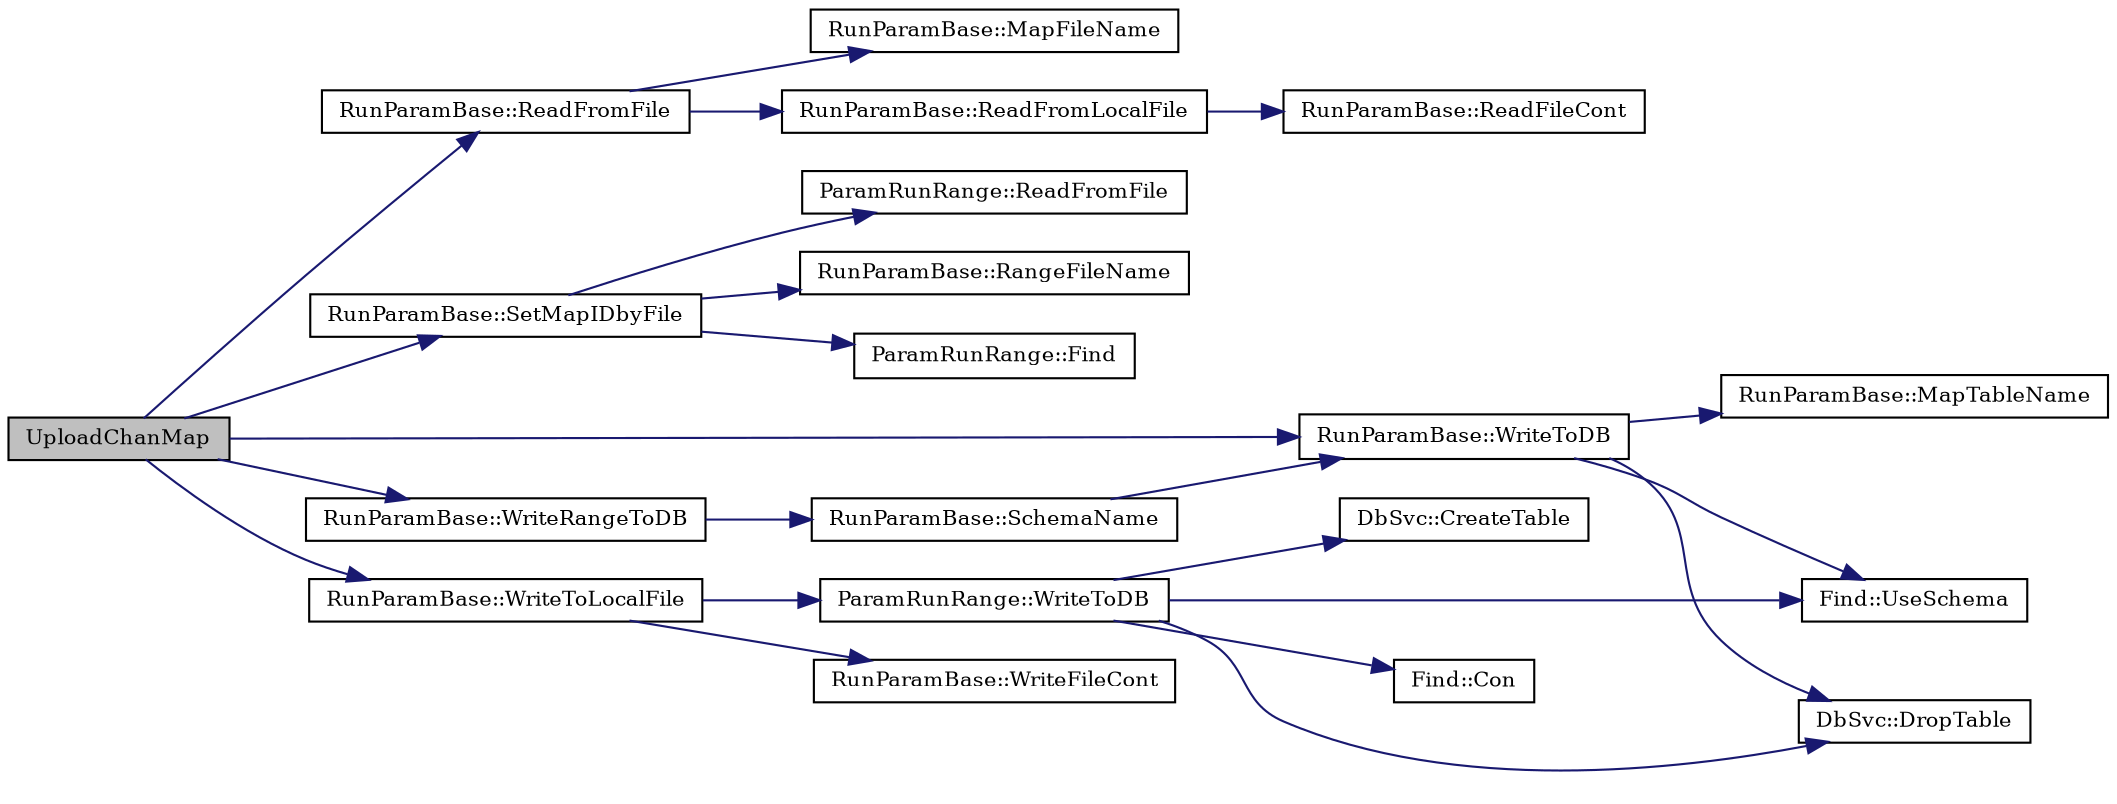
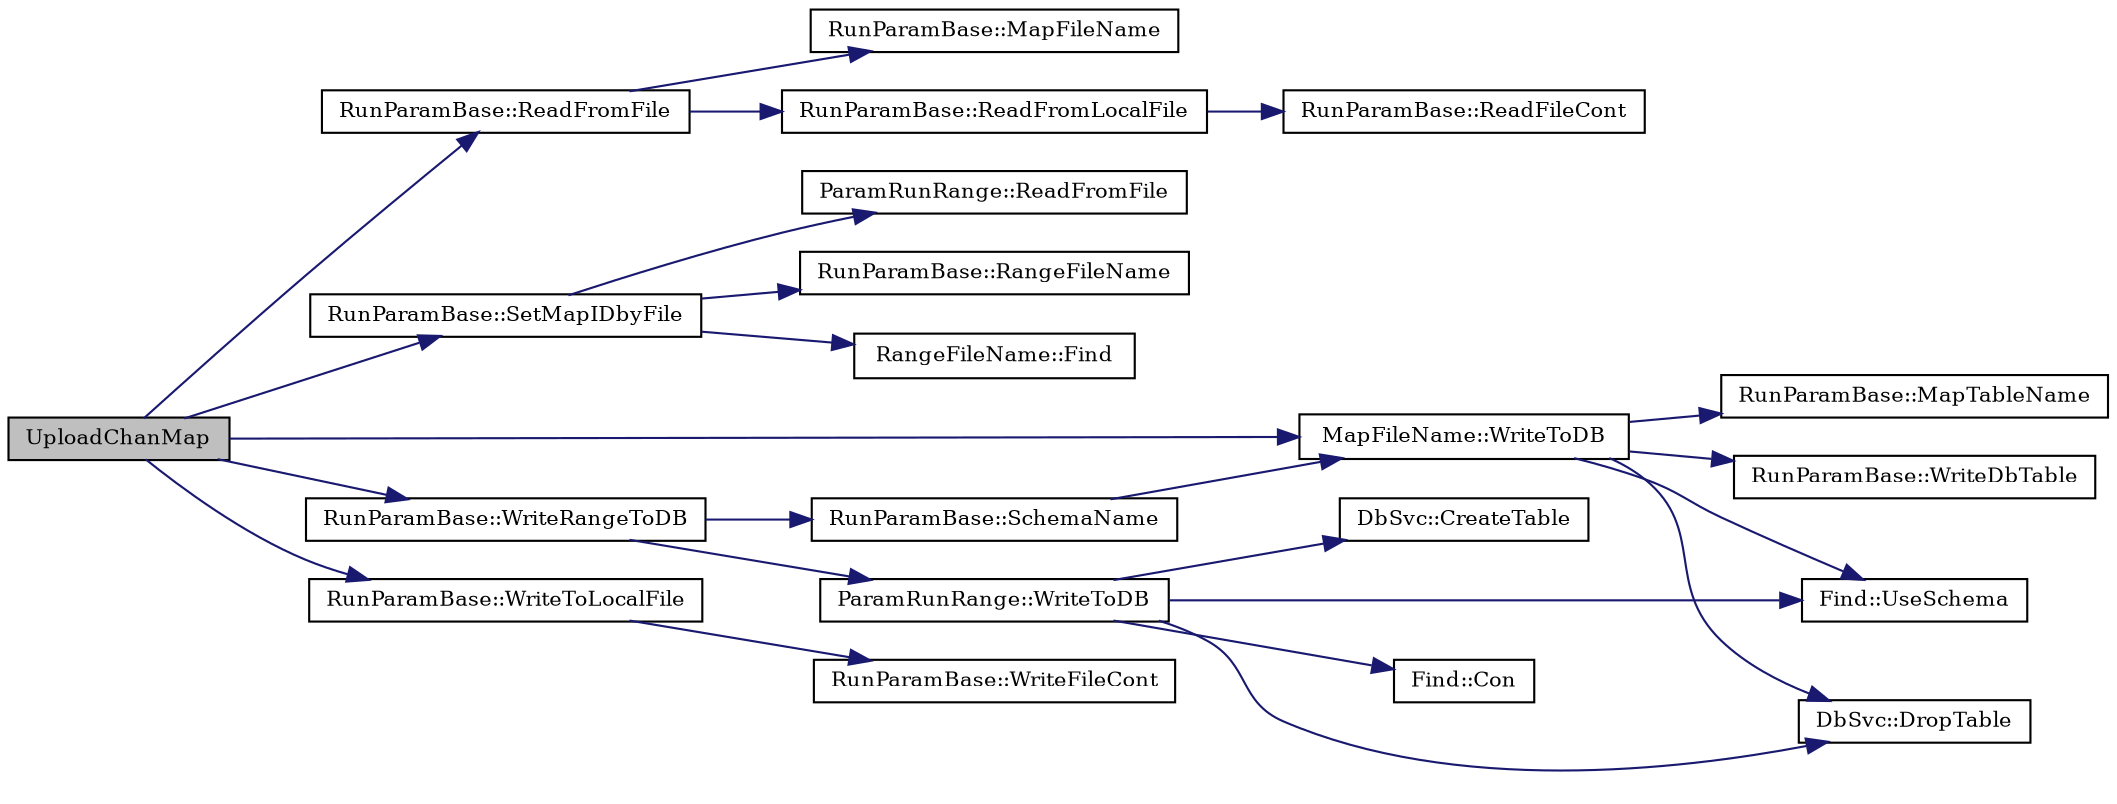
node "ParamRunRange::Find": label "ParamRunRange::Find" -> "RangeFileName::Find"
node "RunParamBase::WriteToDB": label "RunParamBase::WriteToDB" -> "MapFileName::WriteToDB"
node "RunParamBase::WriteDbTable": added
edge "RunParamBase::WriteToLocalFile" -> "ParamRunRange::WriteToDB": now "RunParamBase::WriteRangeToDB" -> "ParamRunRange::WriteToDB"
